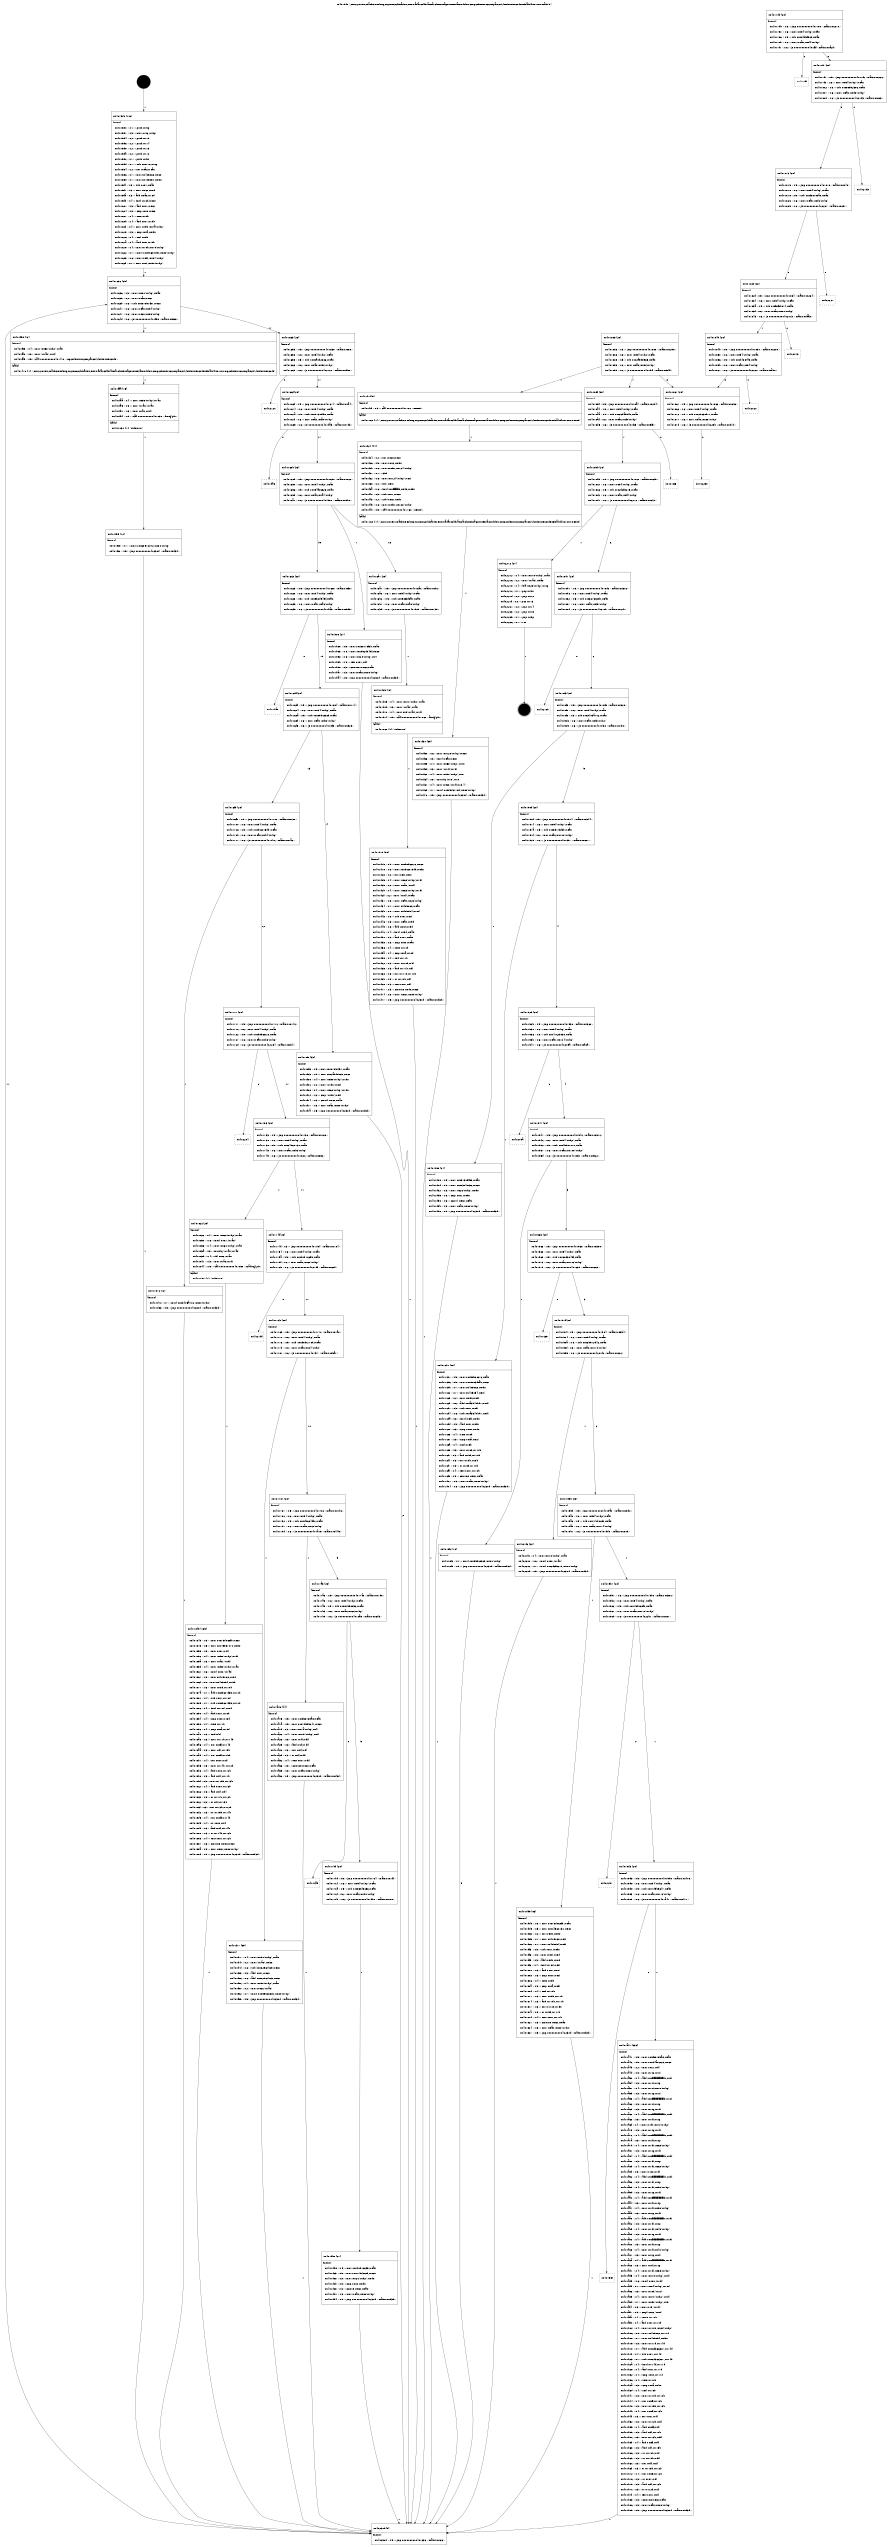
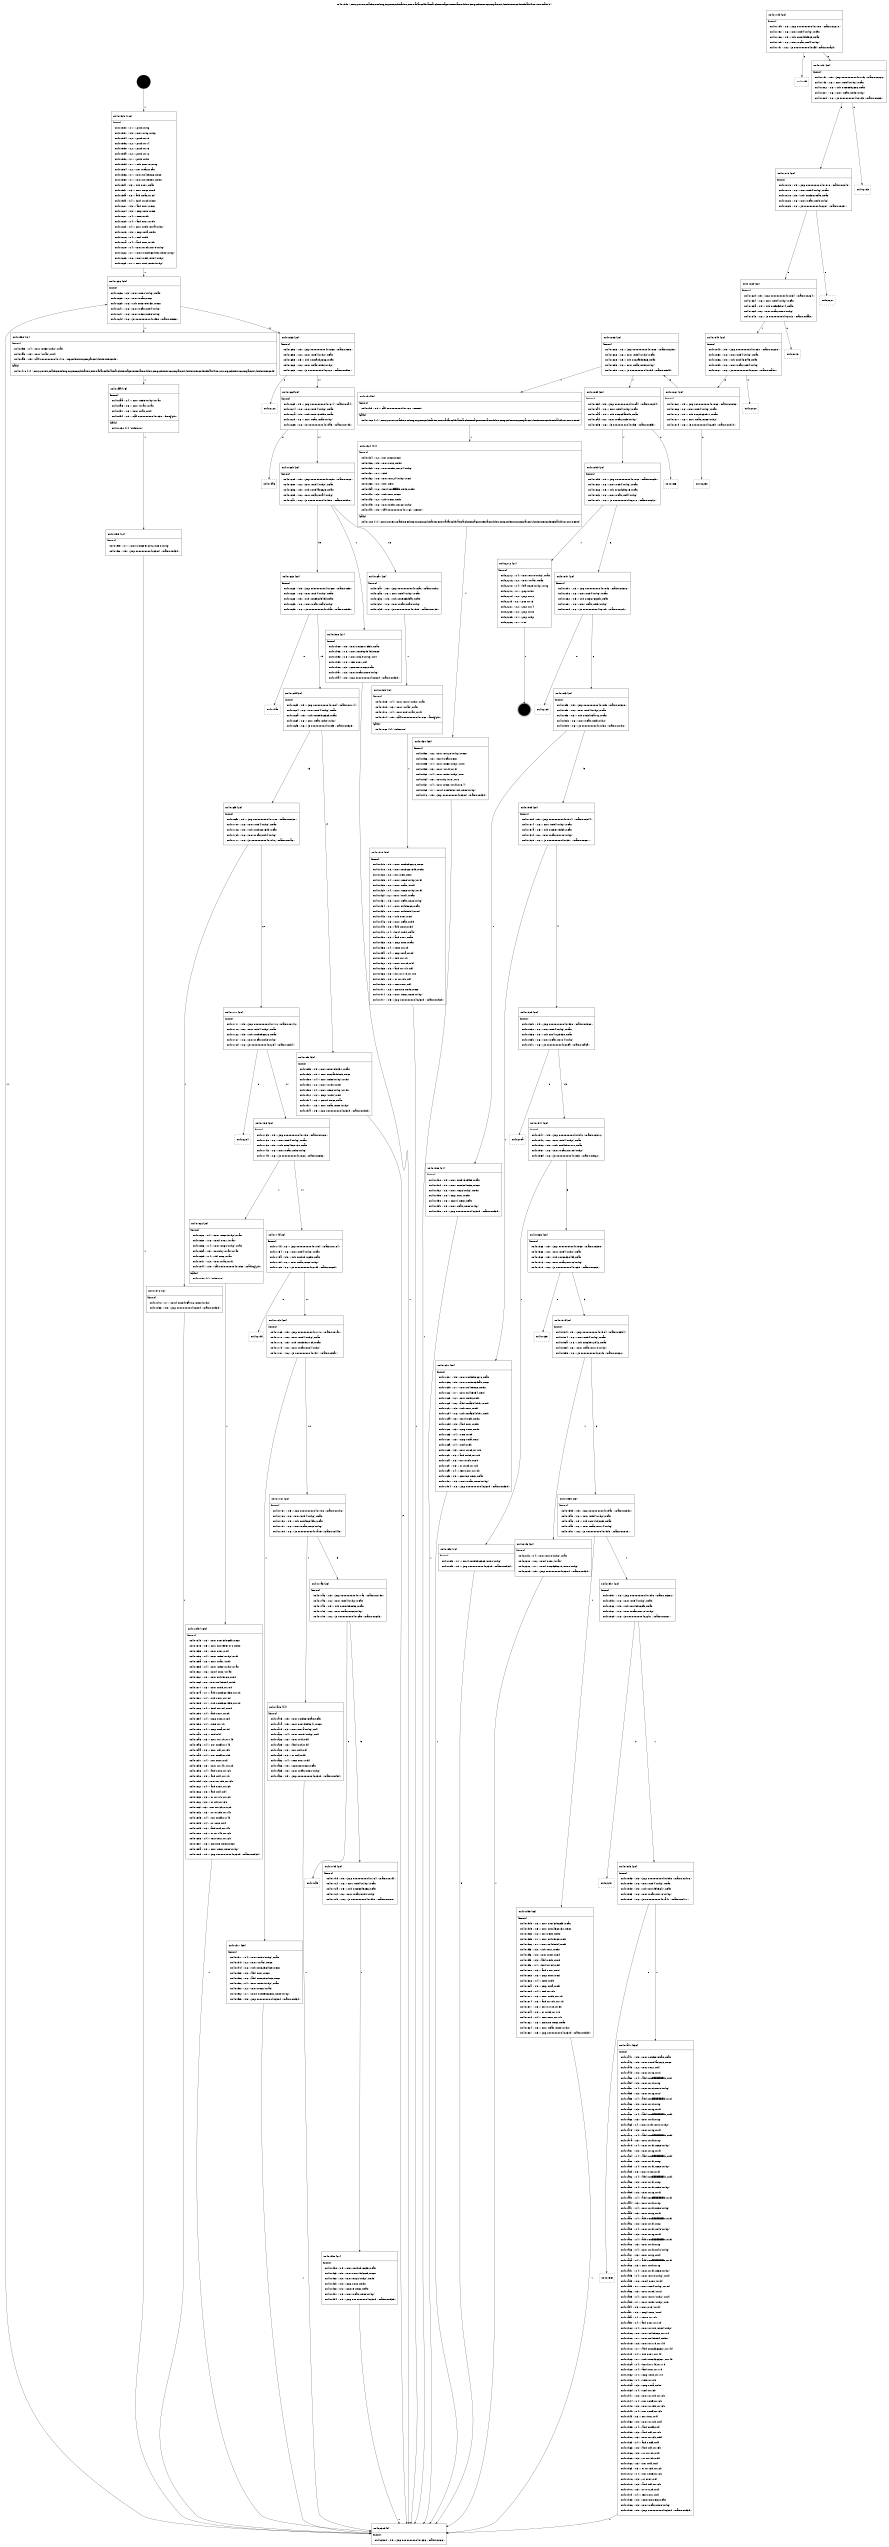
edge "0x401883 [28]" -> "0x401867 [28]": reversed
edge "0x40192b [28]" -> "0x401947 [28]": label " 4" -> " 13"
